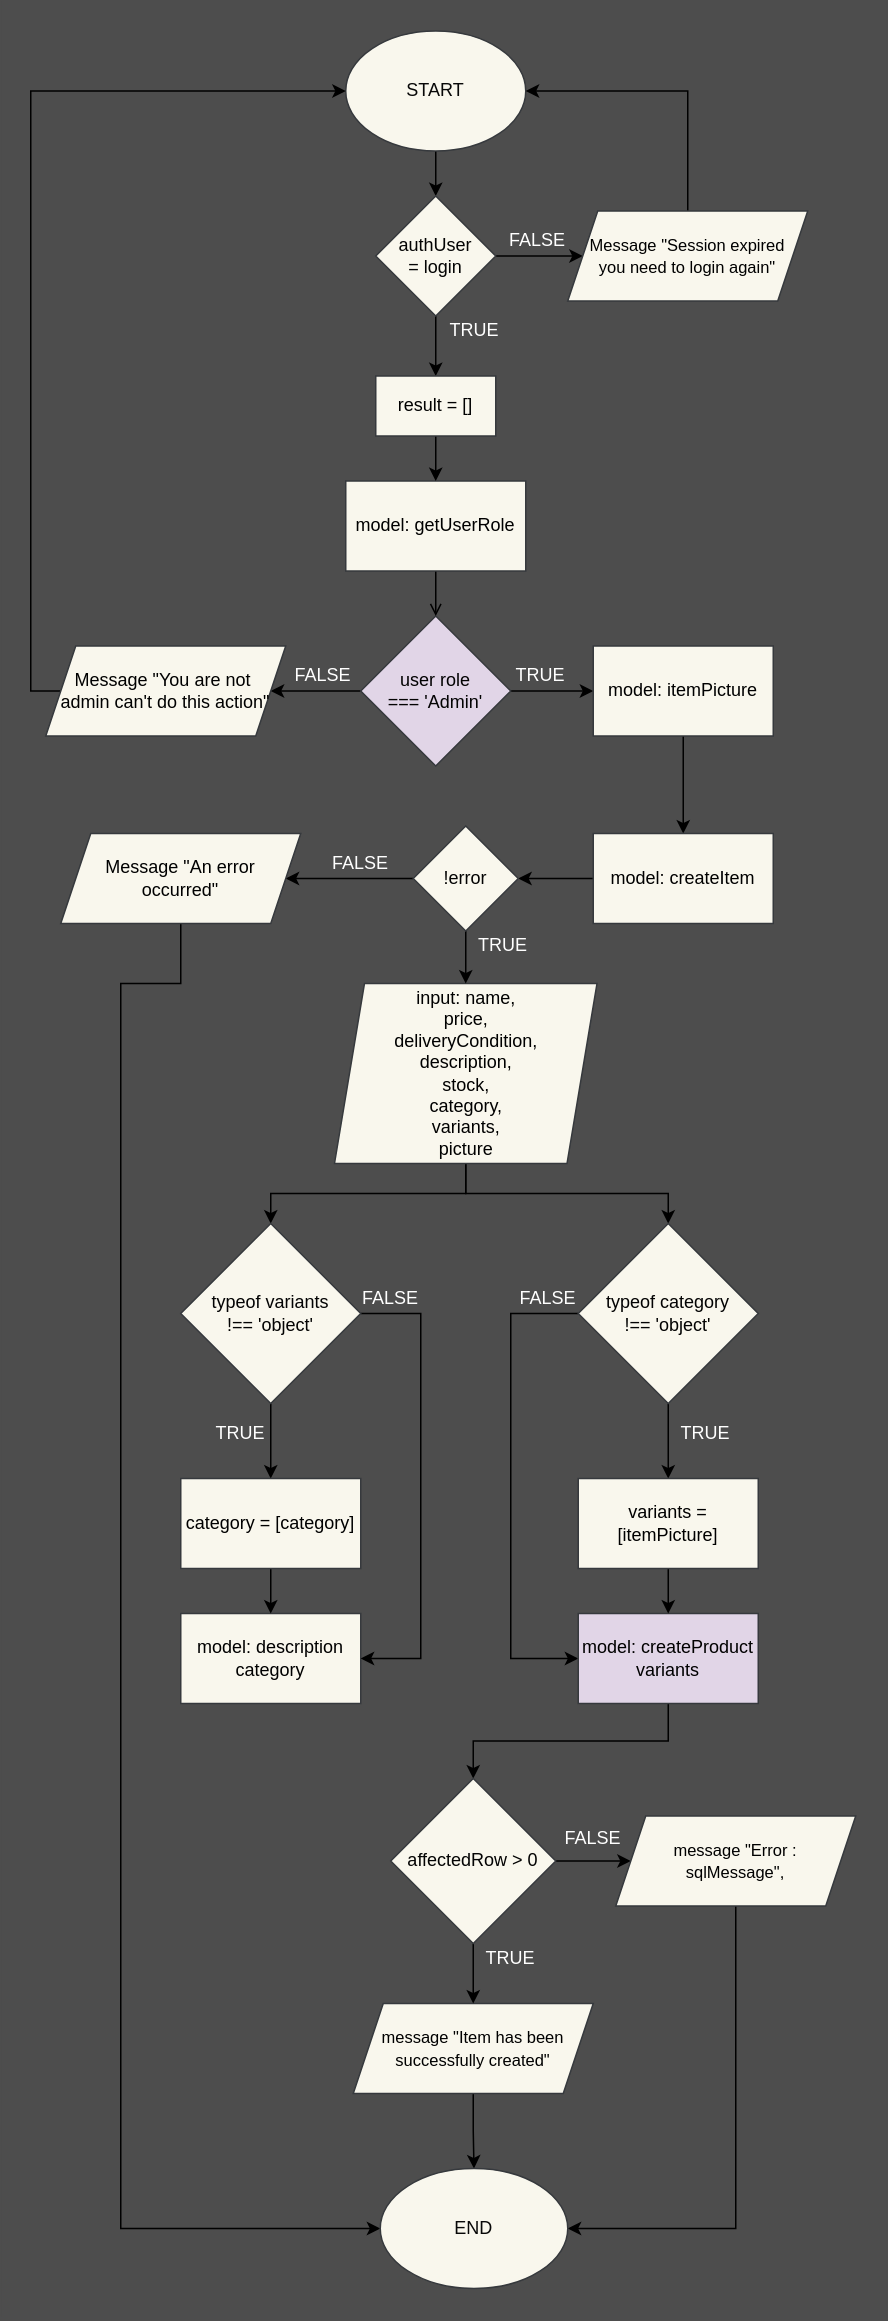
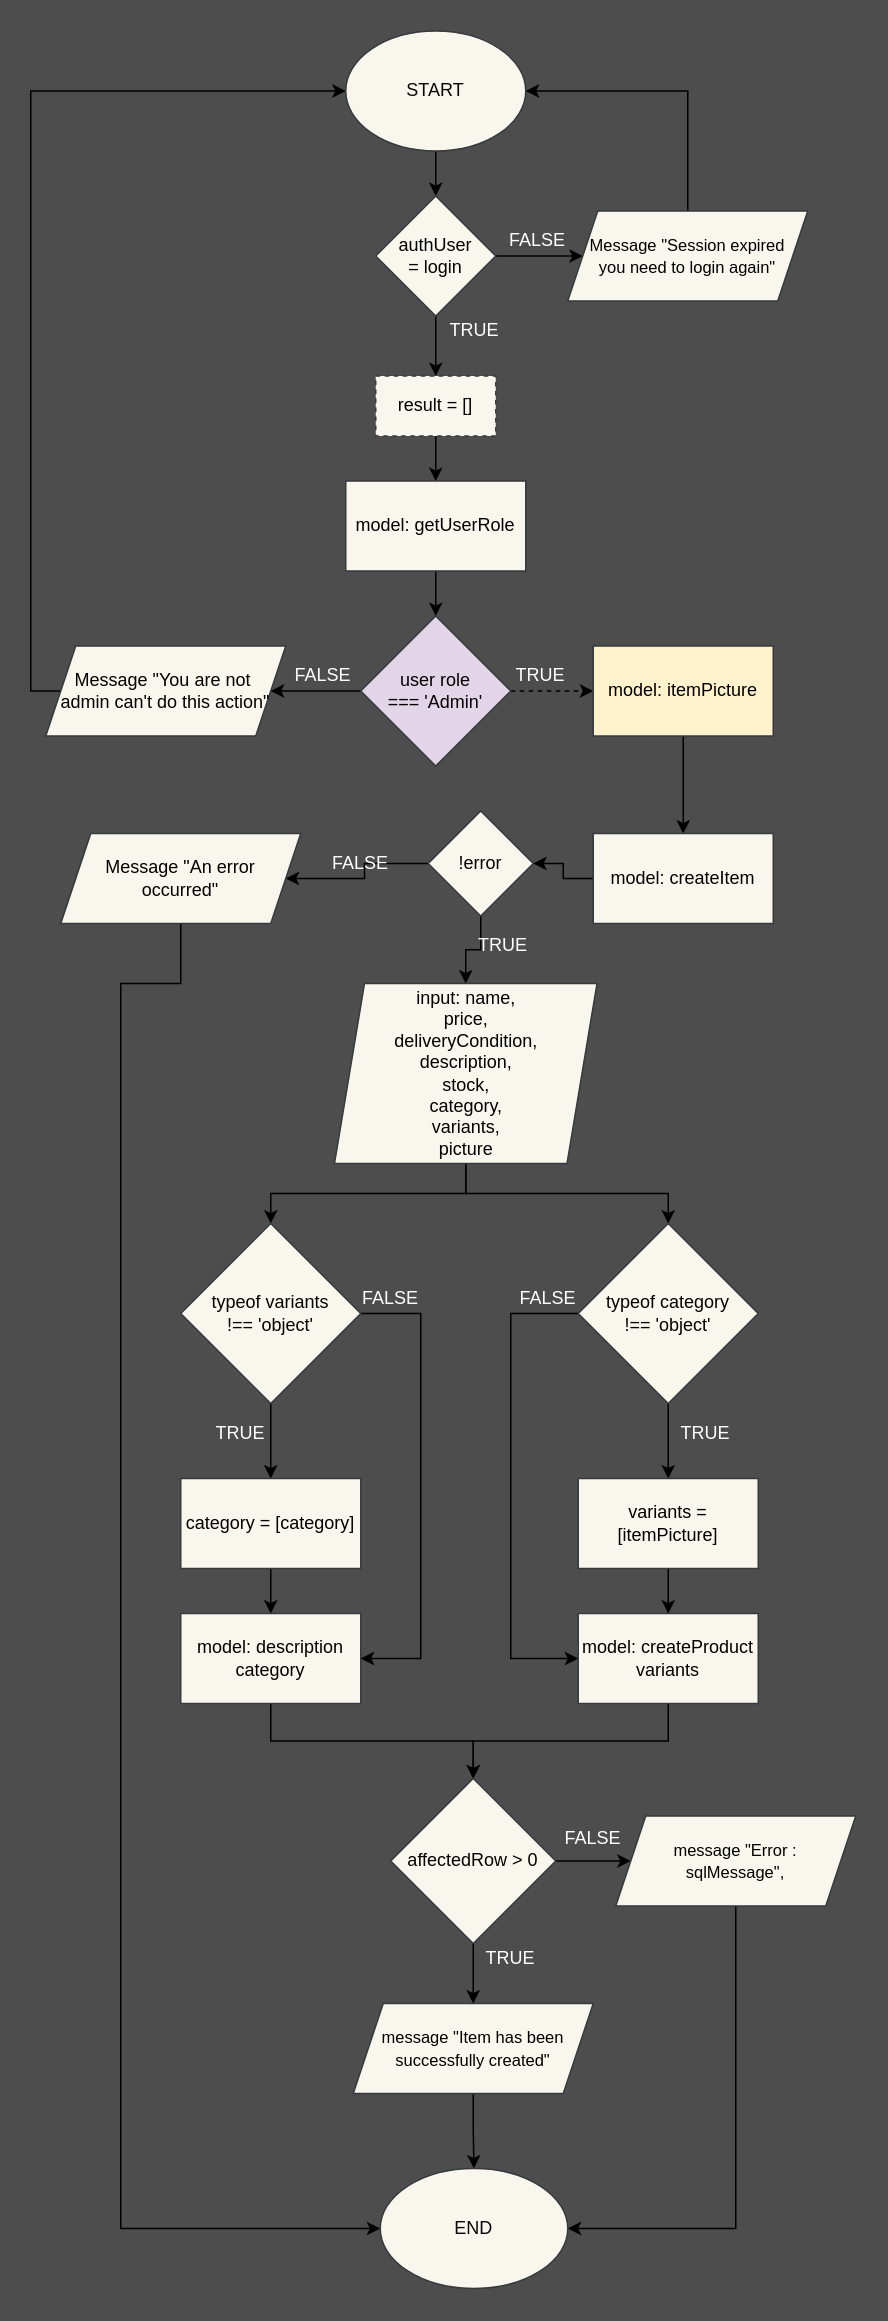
node "result = []": style solid -> dashed
edge "model: getUserRole" -> "user role === 'Admin'": arrowhead open -> classic
edge "user role === 'Admin'" -> "model: itemPicture": style solid -> dashed
node "model: itemPicture": fillcolor #f9f7ed -> #fff2cc
node "!error": moved (466, 878) -> (481, 863)
node "model: createProduct variants": fillcolor #e1d5e7 -> #f9f7ed
edge "model: descriptioncategory" -> "affectedRow > 0": added
